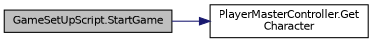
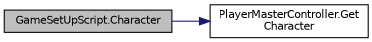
node "GameSetUpScript.StartGame": label "GameSetUpScript.StartGame" -> "GameSetUpScript.Character"
